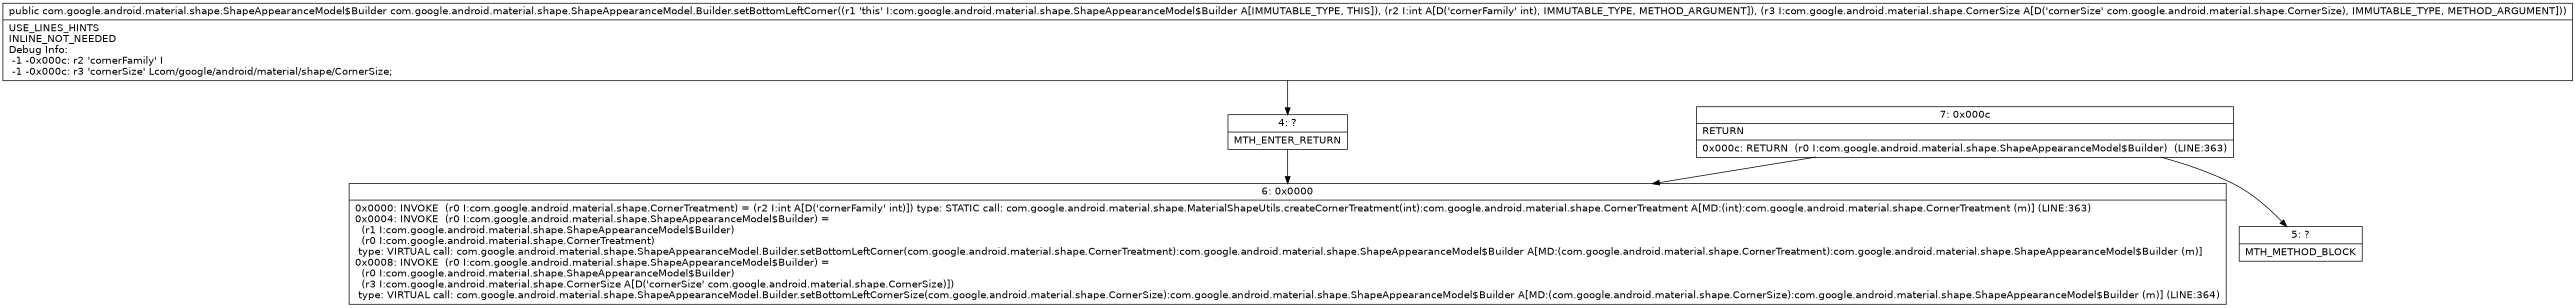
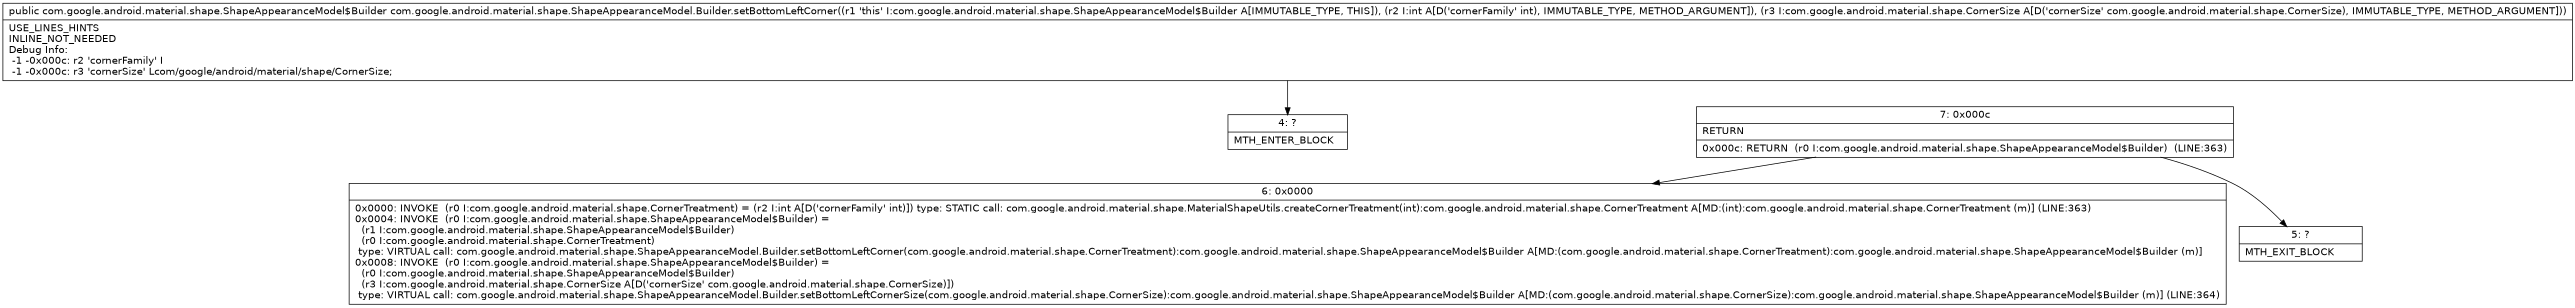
node "4: ?": text "MTH_ENTER_RETURN" -> "MTH_ENTER_BLOCK"
edge "4: ?" -> "6: 0x0000": removed
node "5: ?": text "MTH_METHOD_BLOCK" -> "MTH_EXIT_BLOCK"
